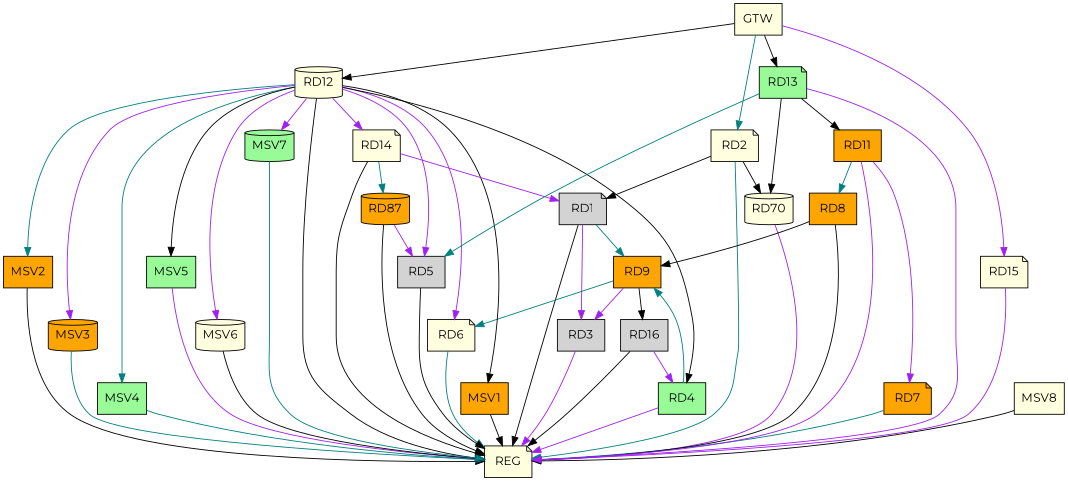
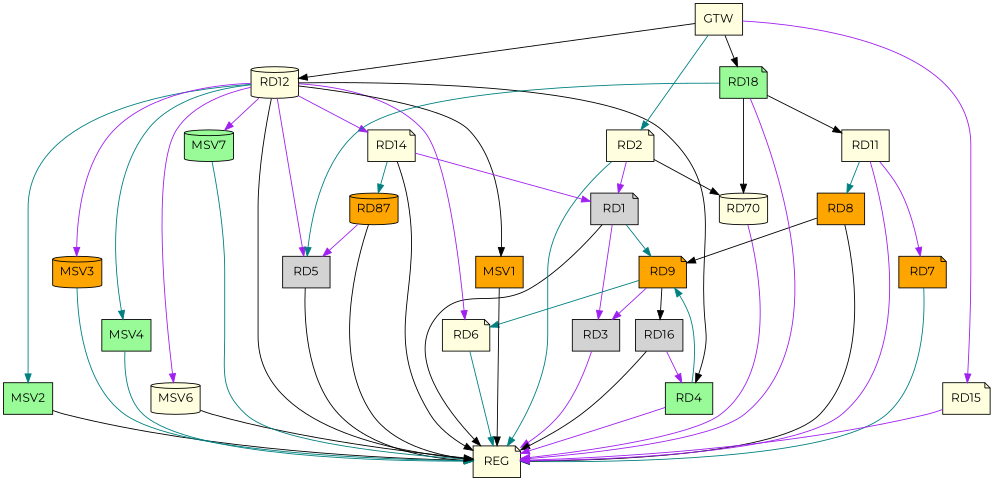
node "RD13": label "RD13" -> "RD18"
node "RD11": fillcolor orange -> lightyellow
edge "RD2" -> "RD1": color black -> purple
node "MSV2": fillcolor orange -> palegreen
node "MSV5": removed
node "RD9": shape box -> note
node "MSV8": removed
